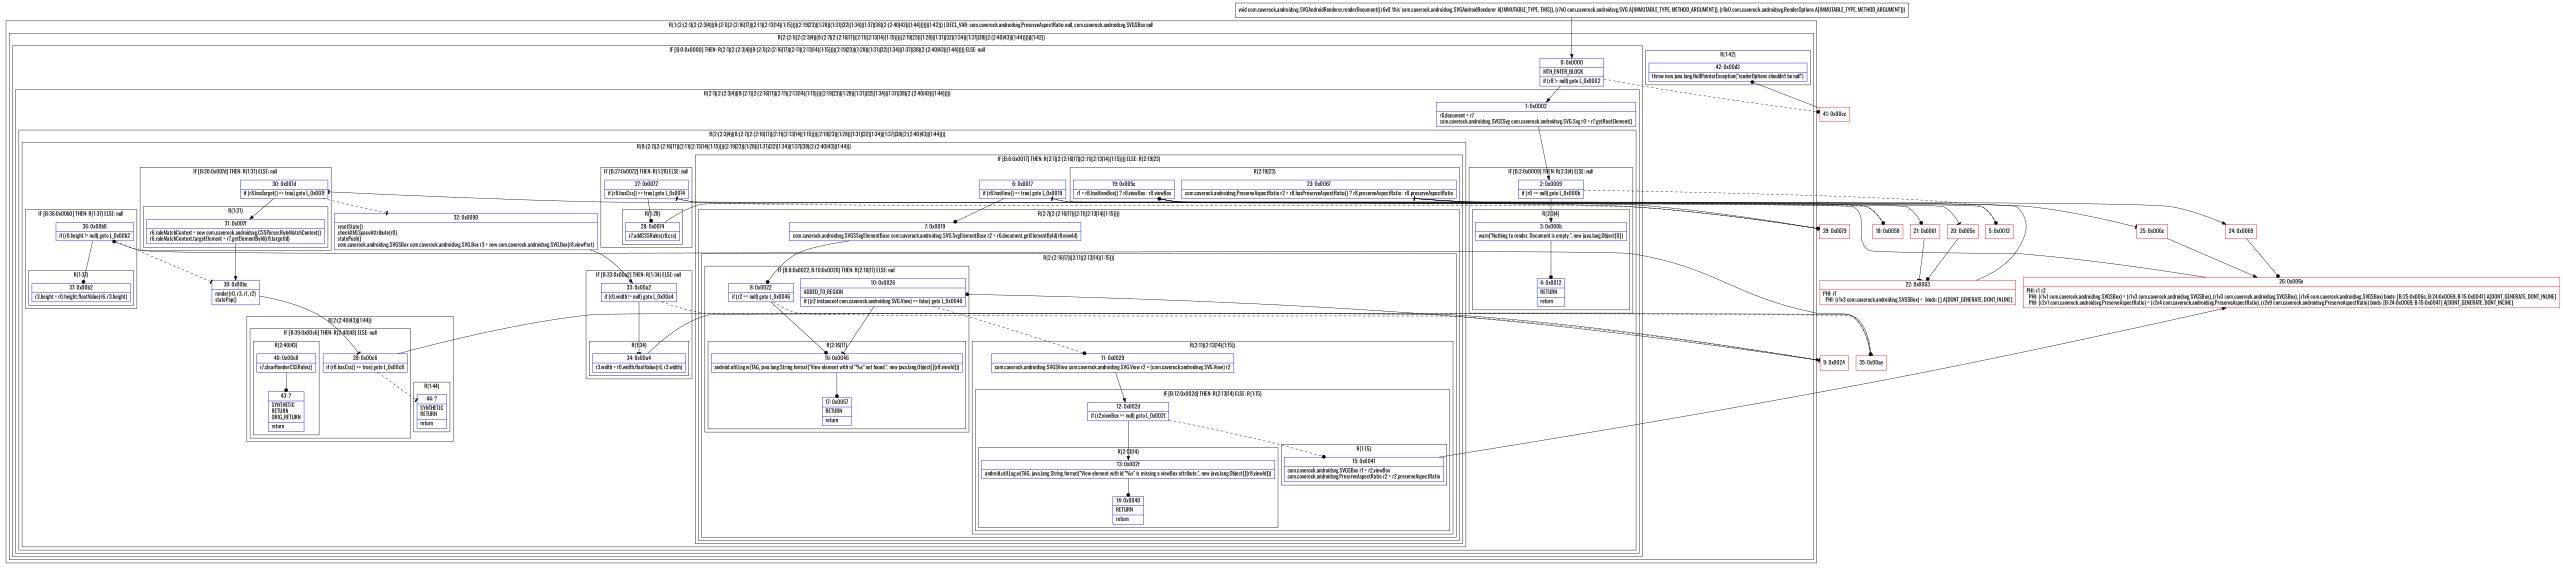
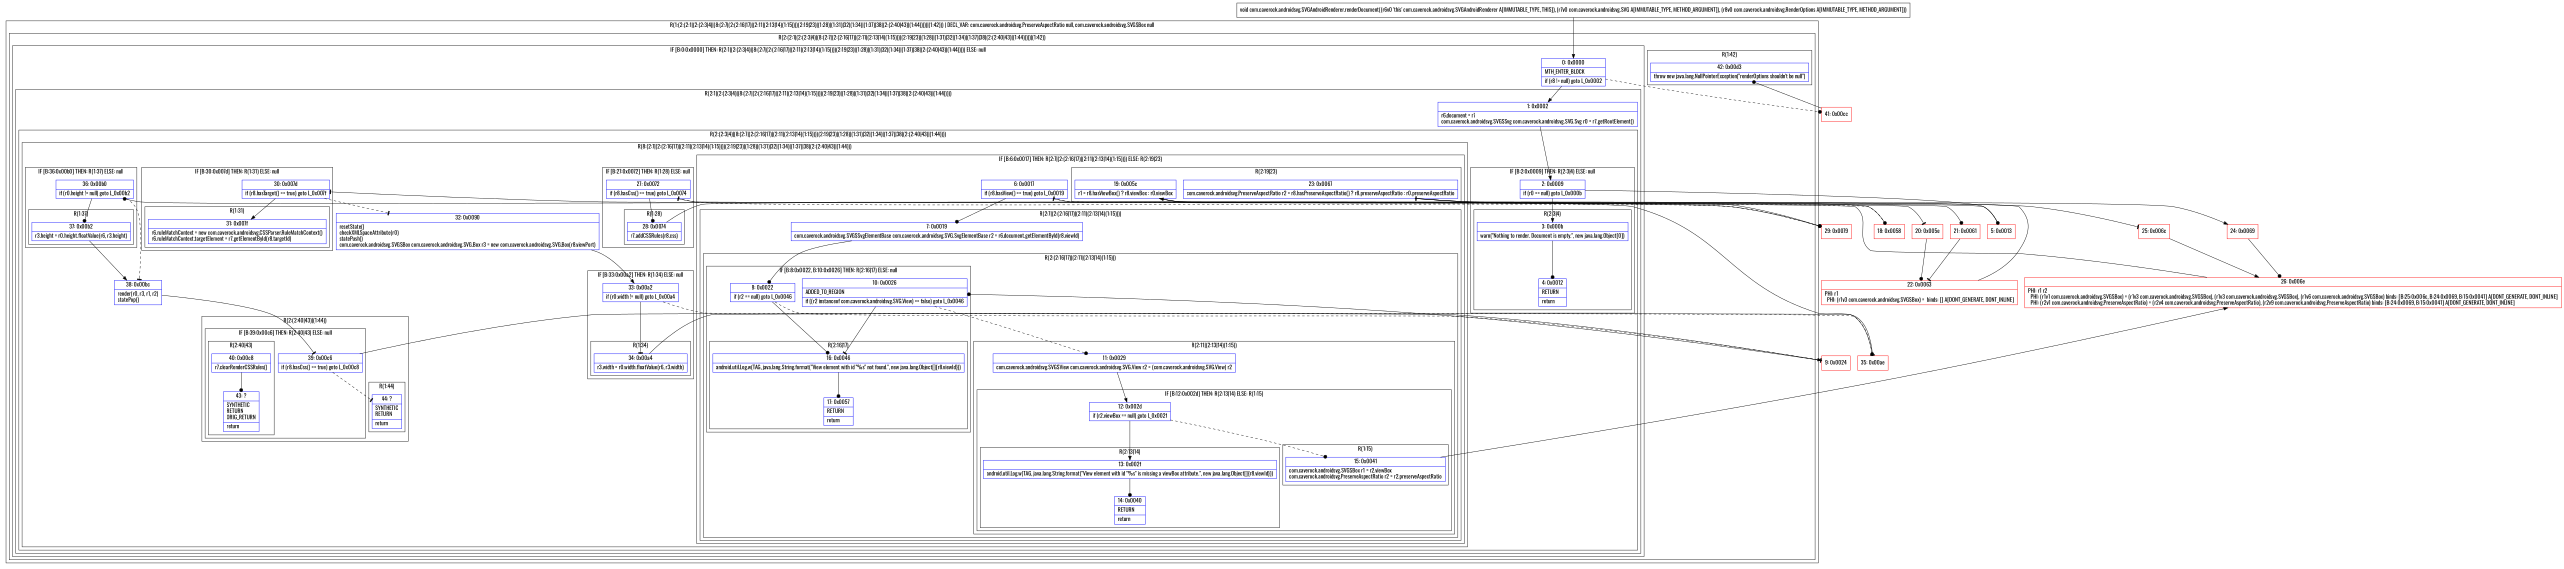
edge "2: 0x0009" -> "5: 0x0013": style dashed -> solid
edge "18: 0x0058" -> "19: 0x005c": arrowhead dot -> normal
edge "31: 0x007f" -> "38: 0x00bc": now "37: 0x00b2" -> "38: 0x00bc"
